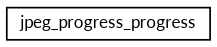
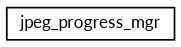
node "jpeg_progress_progress": label "jpeg_progress_progress" -> "jpeg_progress_mgr"
